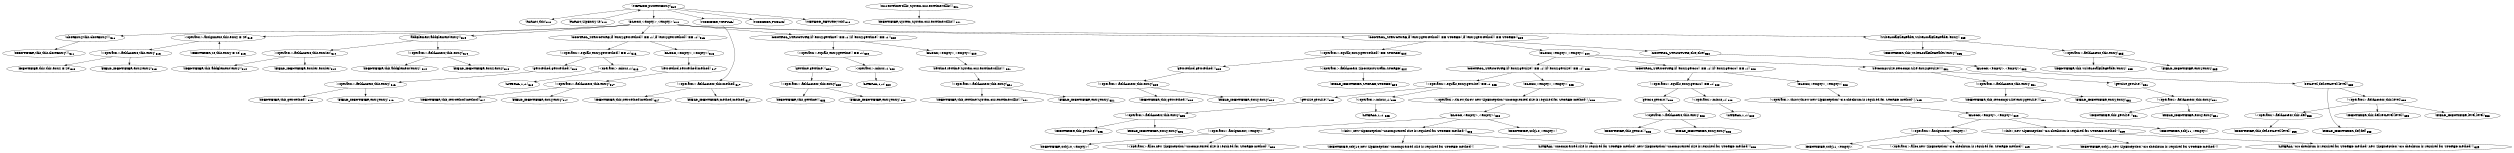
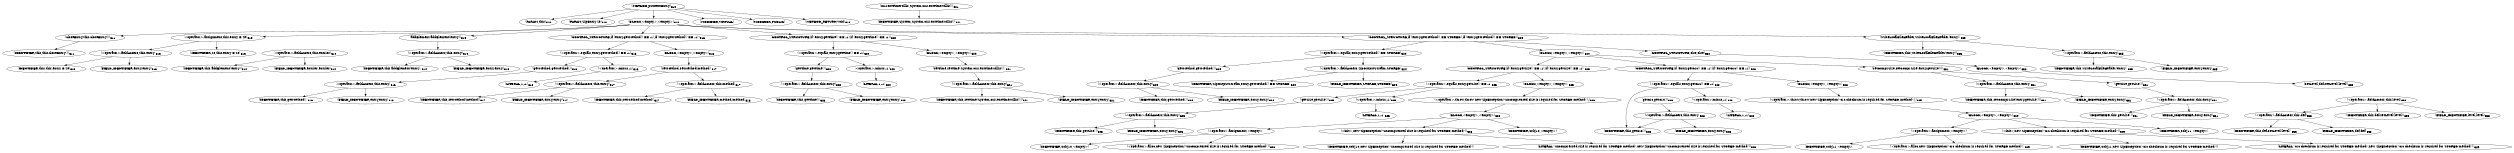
edge "(PARAM,ZipEntry ze)" -> "(METHOD,putNextEntry)": reversed
edge "(addElement,addElement(entry))" -> "(<operator>.fieldAccess,this.entries)": removed
edge "(IDENTIFIER,ze,this.entry = ze)" -> "(<operator>.assignment,this.entry = ze)": reversed
edge "(MODIFIER,VIRTUAL)" -> "(<operator>.fieldAccess,this.method)": now "(setMethod,setMethod(method))" -> "(<operator>.fieldAccess,this.method)"
edge "(<operator>.equals,entry.getTime() == -1)" -> "(getTime,getTime())": added
edge "(<operator>.equals,entry.getMethod() == STORED)" -> "(<operator>.fieldAccess,ZipOutputStream.STORED)": added
node "(IDENTIFIER,ZipOutputStream,entry.getMethod() == STORED)": added
edge "(<operator>.equals,entry.getCrc() == -1)" -> "(getCrc,getCrc())": now "(<operator>.equals,entry.getCrc() == -1)" -> "(IDENTIFIER,this,getCrc())"
edge "(setLevel,def.setLevel(level))" -> "(<operator>.fieldAccess,this.level)": removed
node "(FIELD_IDENTIFIER,method,method)": text "317" -> "318"
edge "(setLevel,def.setLevel(level))" -> "(FIELD_IDENTIFIER,def,def)": now "(<operator>.fieldAccess,this.def)" -> "(FIELD_IDENTIFIER,def,def)"
